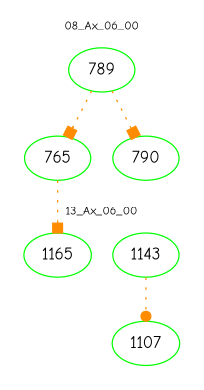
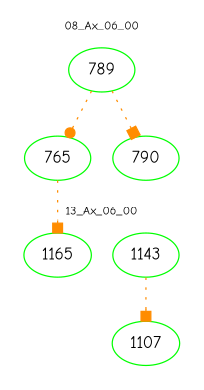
edge "789" -> "765": arrowhead box -> dot
edge "1143" -> "1107": arrowhead dot -> box
